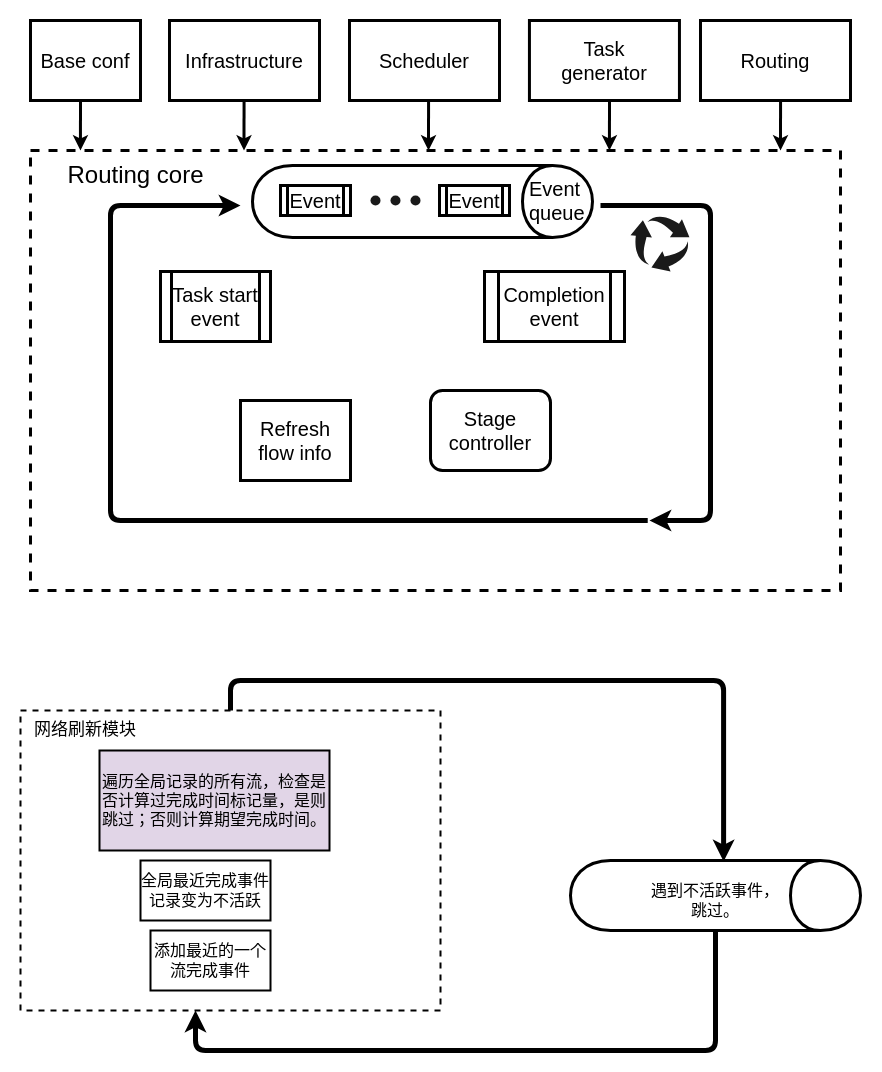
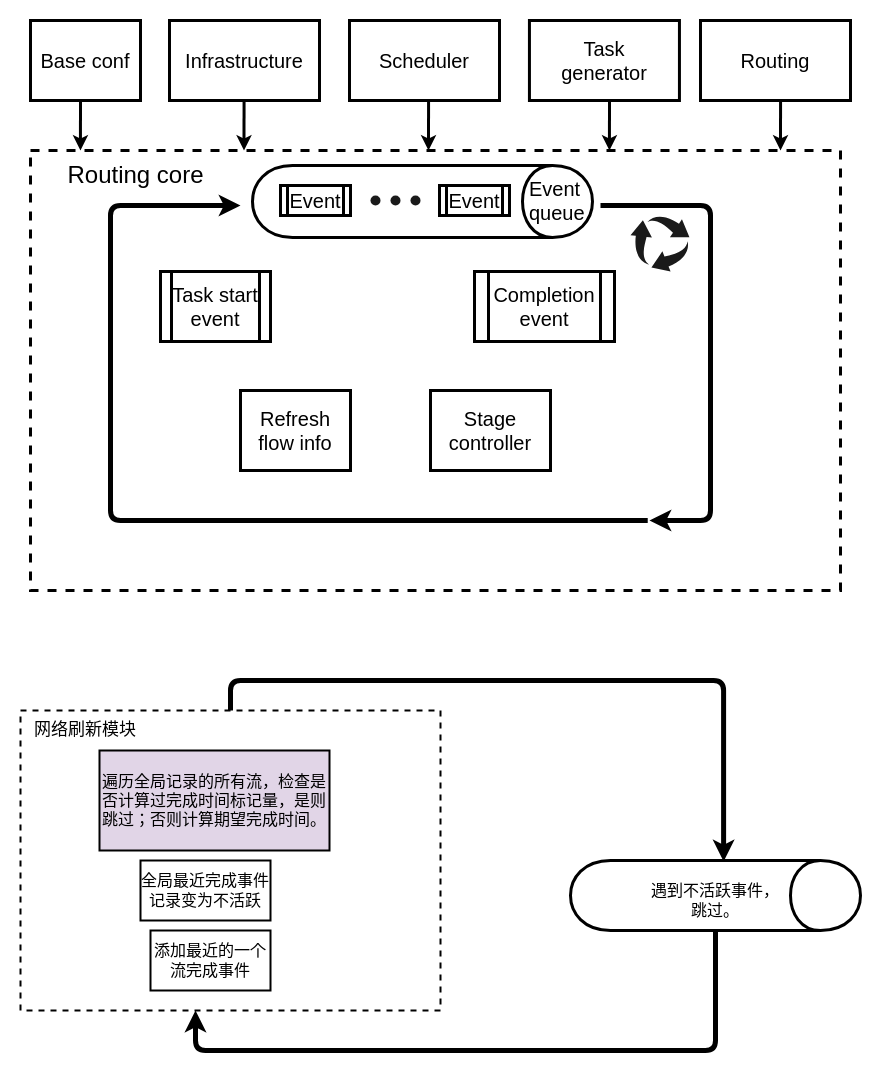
node "Completion event": moved (555, 307) -> (545, 307)
node "Stage controller": shape rounded rectangle -> rectangle
node "Refresh flow info": moved (296, 441) -> (296, 431)
